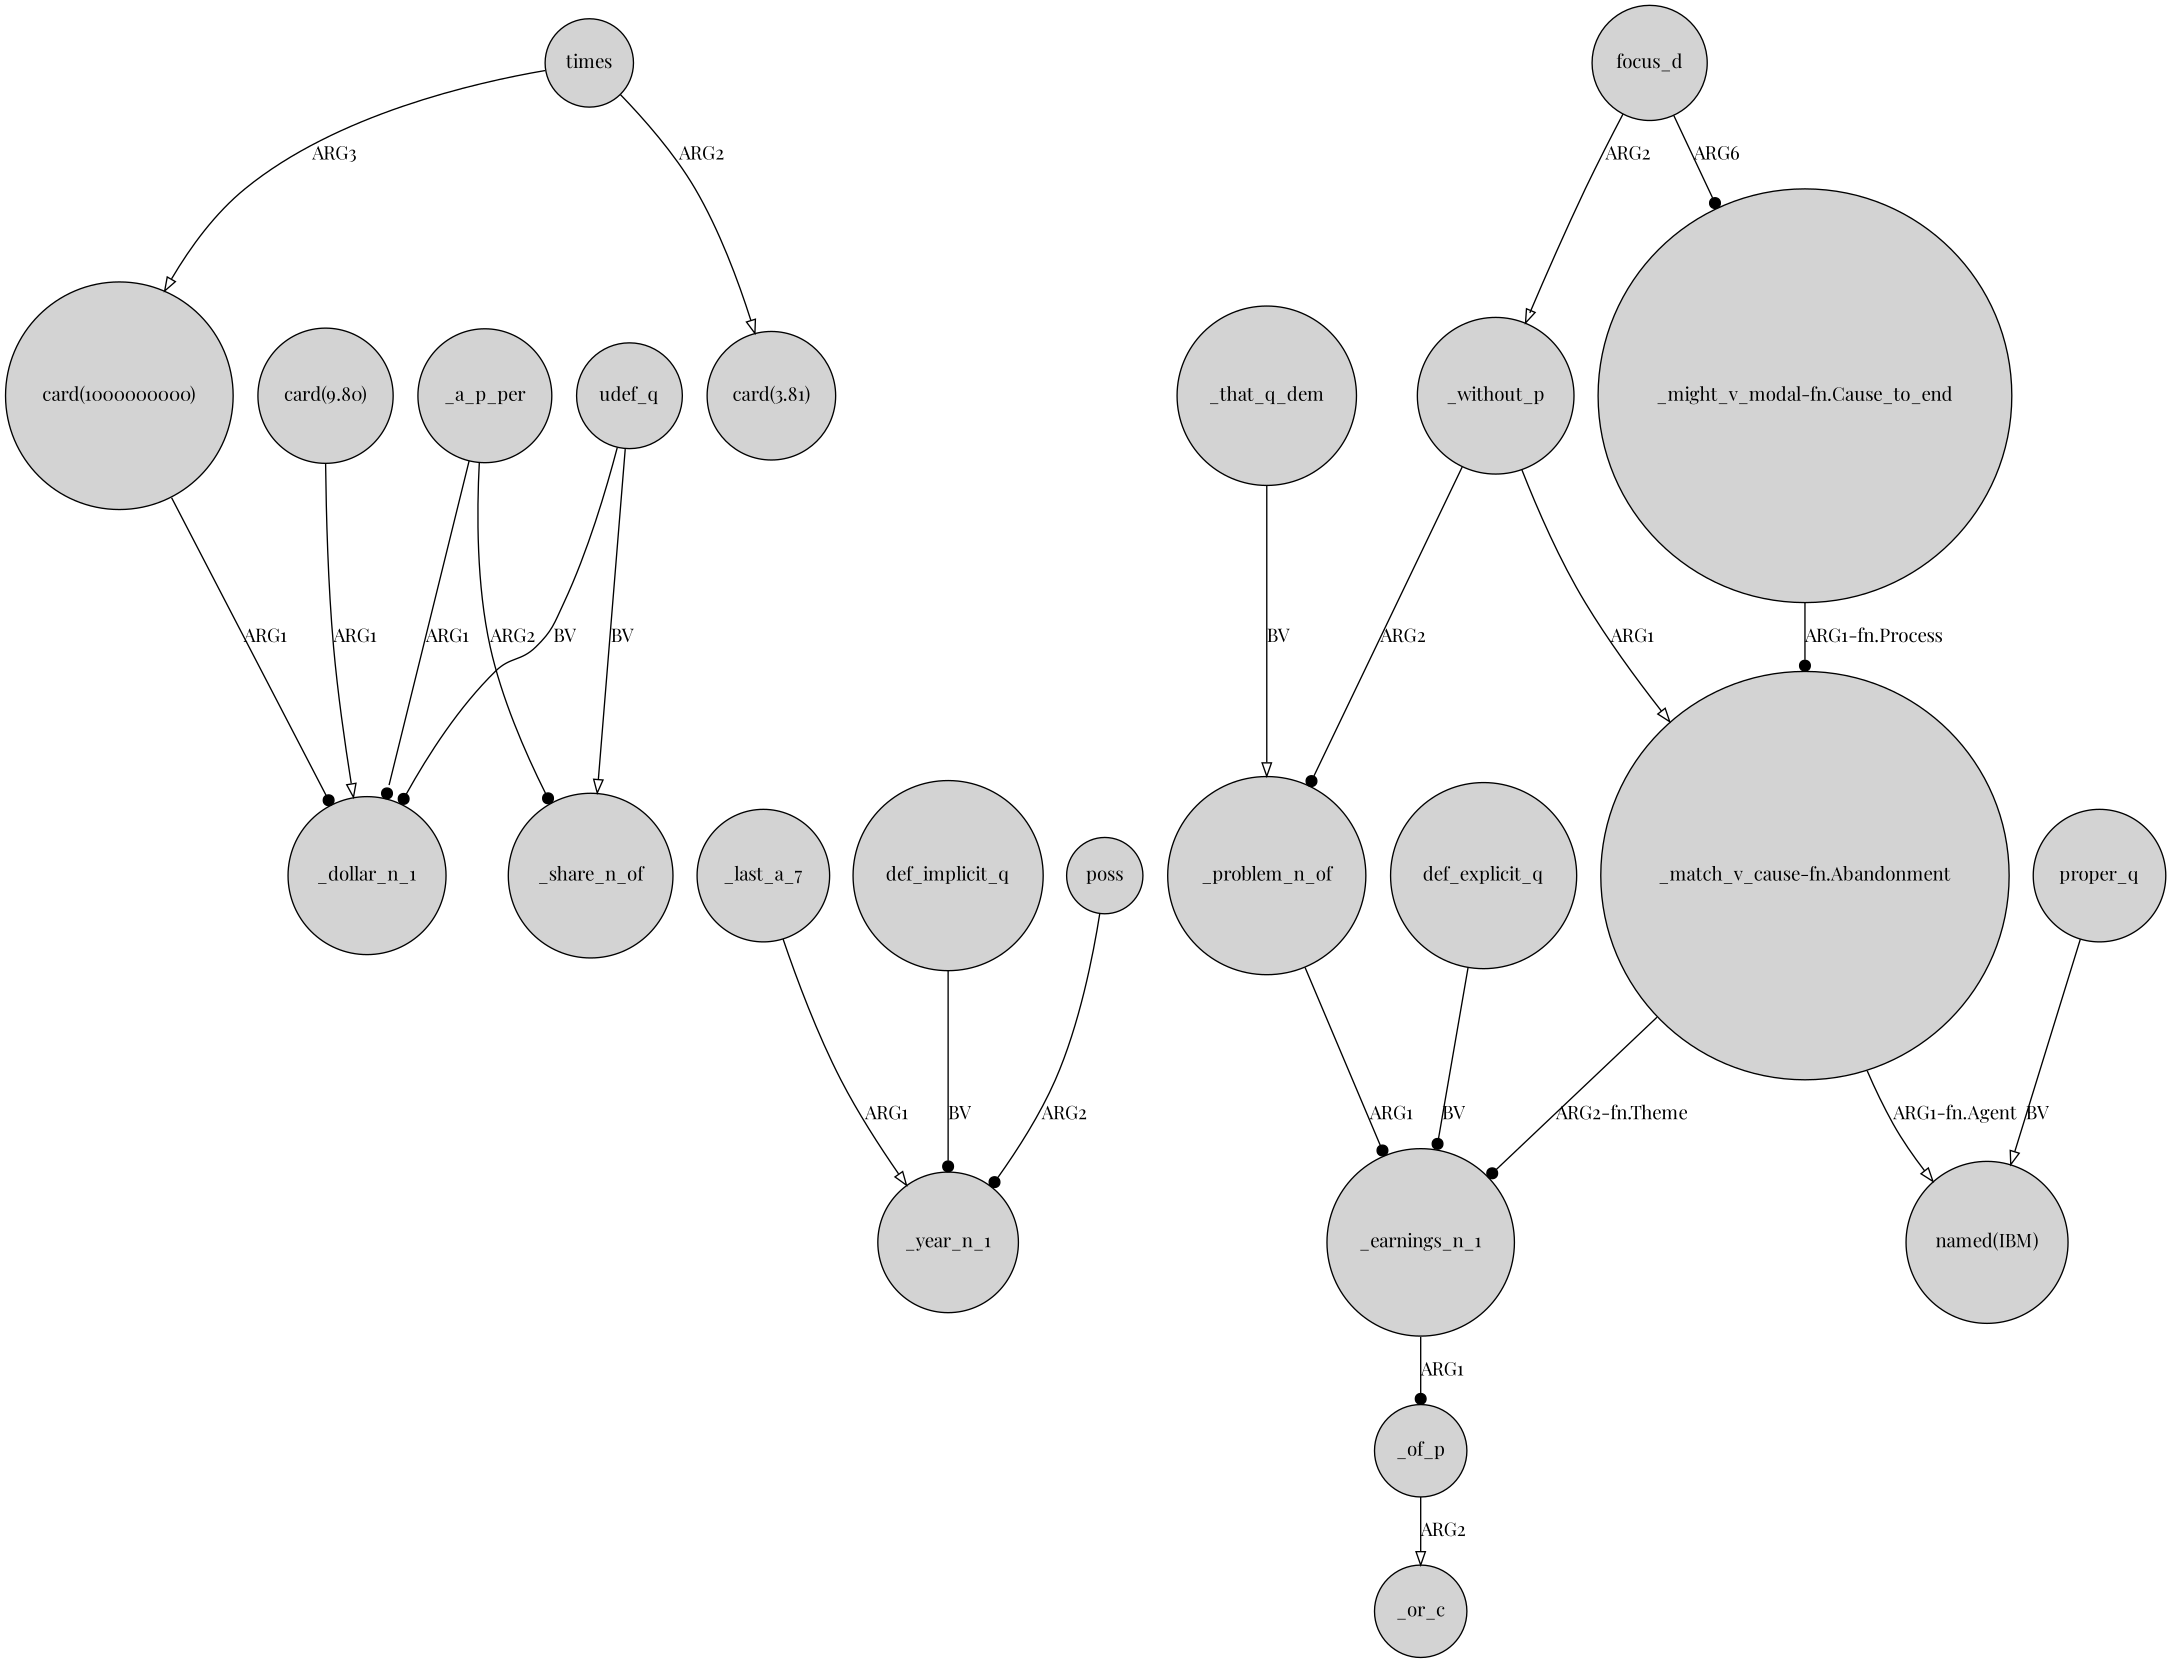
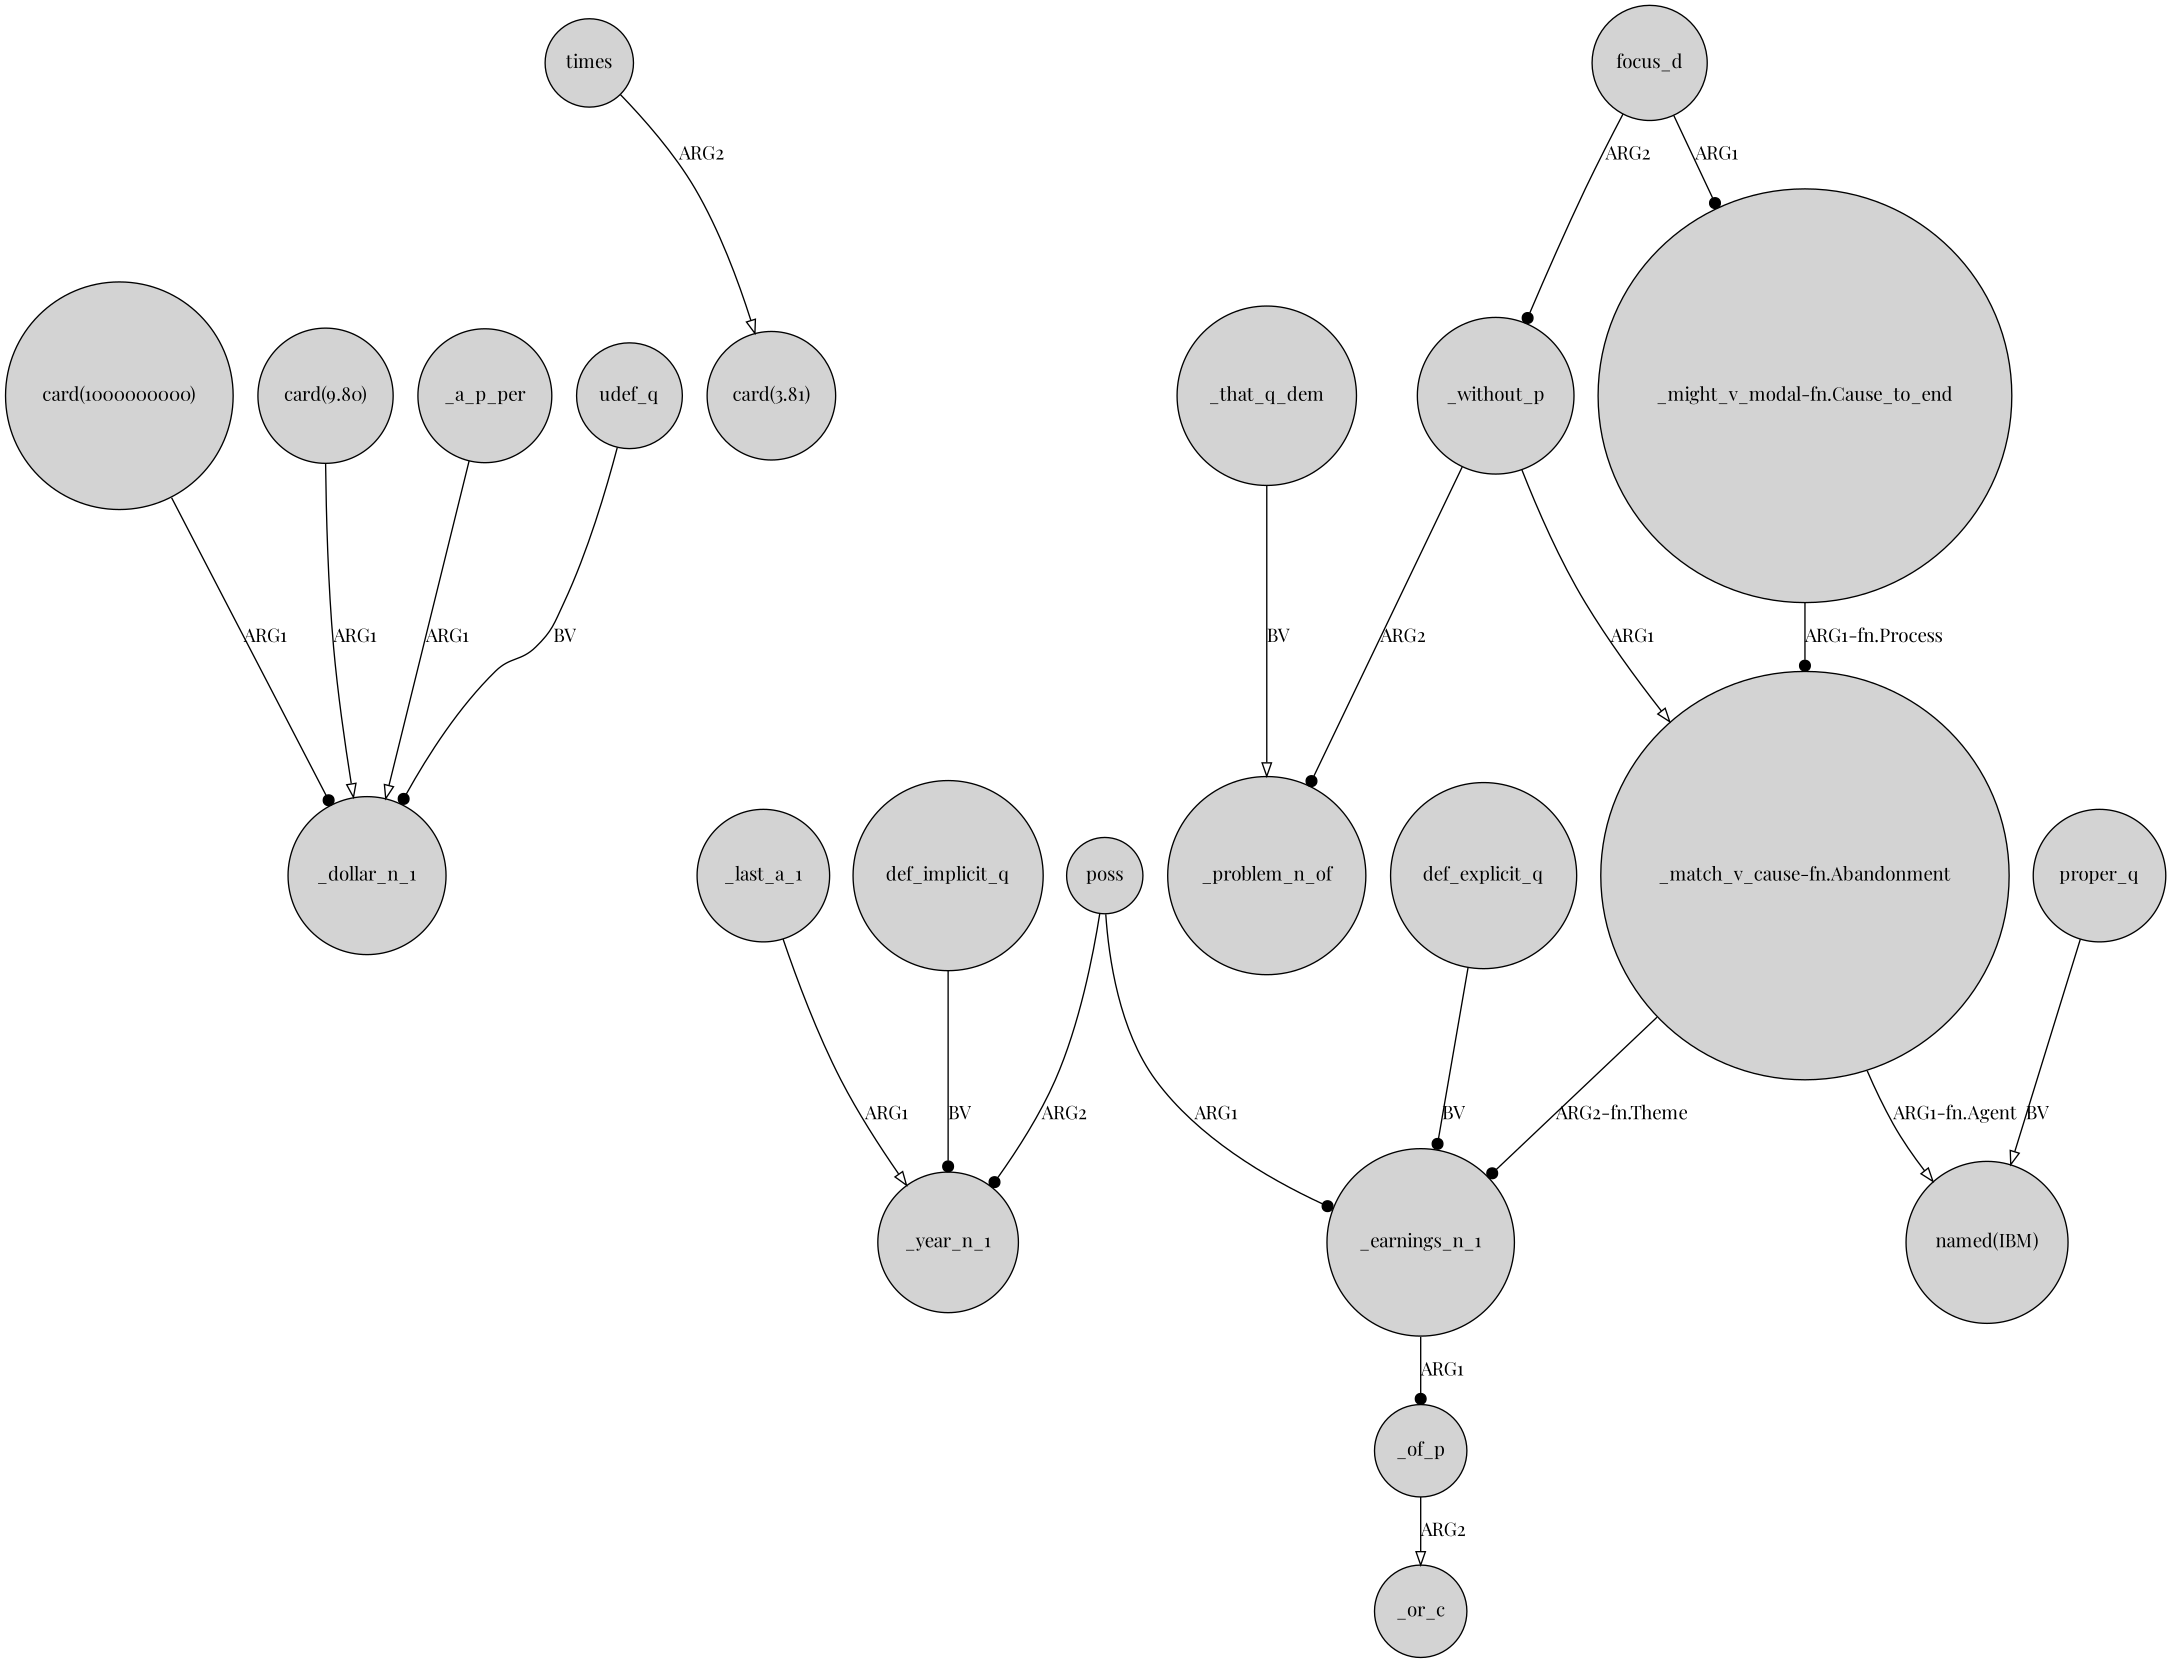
edge "times" -> "card(1000000000)": removed, label "ARG3"
edge "focus_d" -> "_might_v_modal-fn.Cause_to_end": label "ARG6" -> "ARG1"
edge "focus_d" -> "_without_p": arrowhead onormal -> dot
edge "_a_p_per" -> "_dollar_n_1": arrowhead dot -> onormal
node "_share_n_of": removed
node "_last_a_7": label "_last_a_7" -> "_last_a_1"
edge "_problem_n_of" -> "_earnings_n_1": now "poss" -> "_earnings_n_1"
